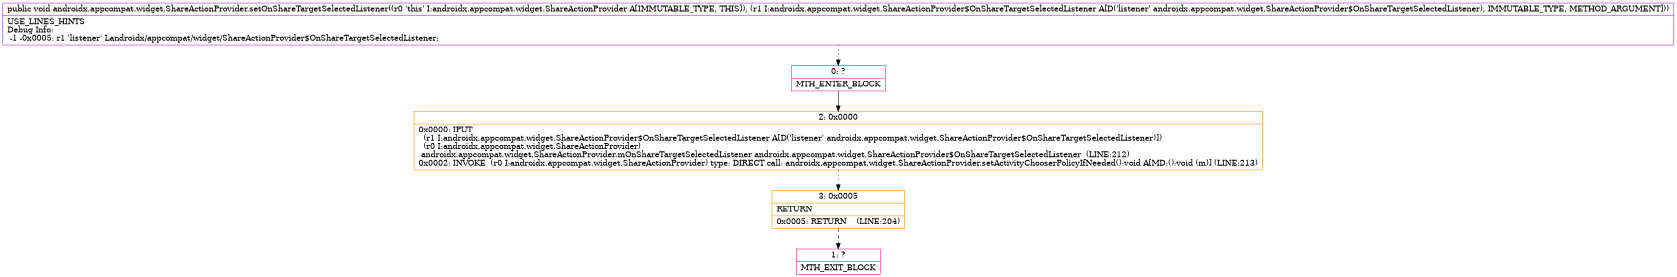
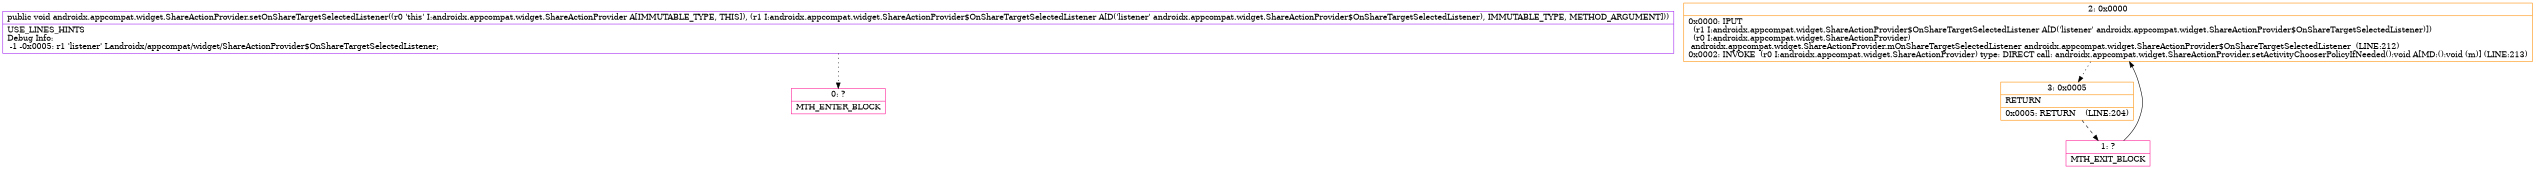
edge "0: ?" -> "2: 0x0000": now "1: ?" -> "2: 0x0000"
